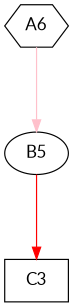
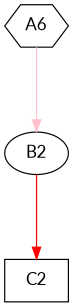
node "B5": label "B5" -> "B2"
node "C3": label "C3" -> "C2"
